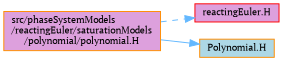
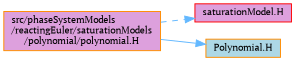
node "reactingEuler.H": label "reactingEuler.H" -> "saturationModel.H"
